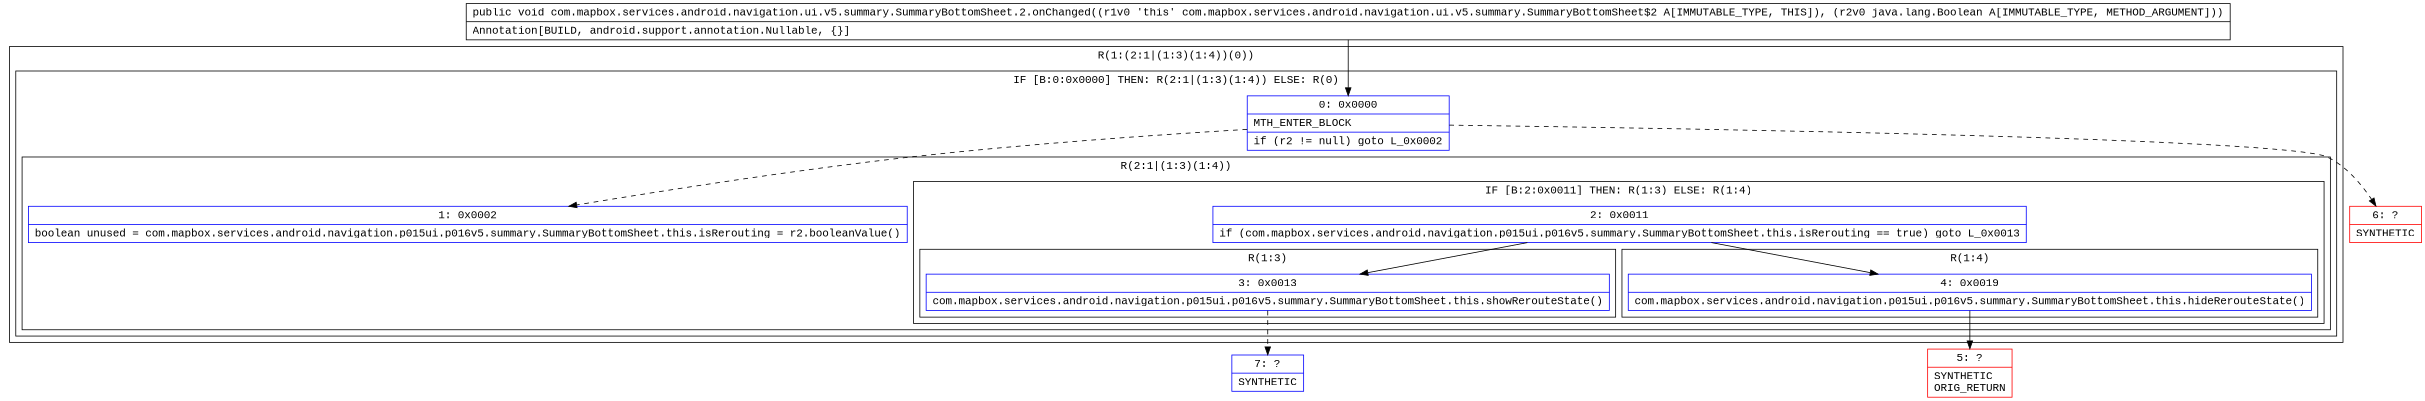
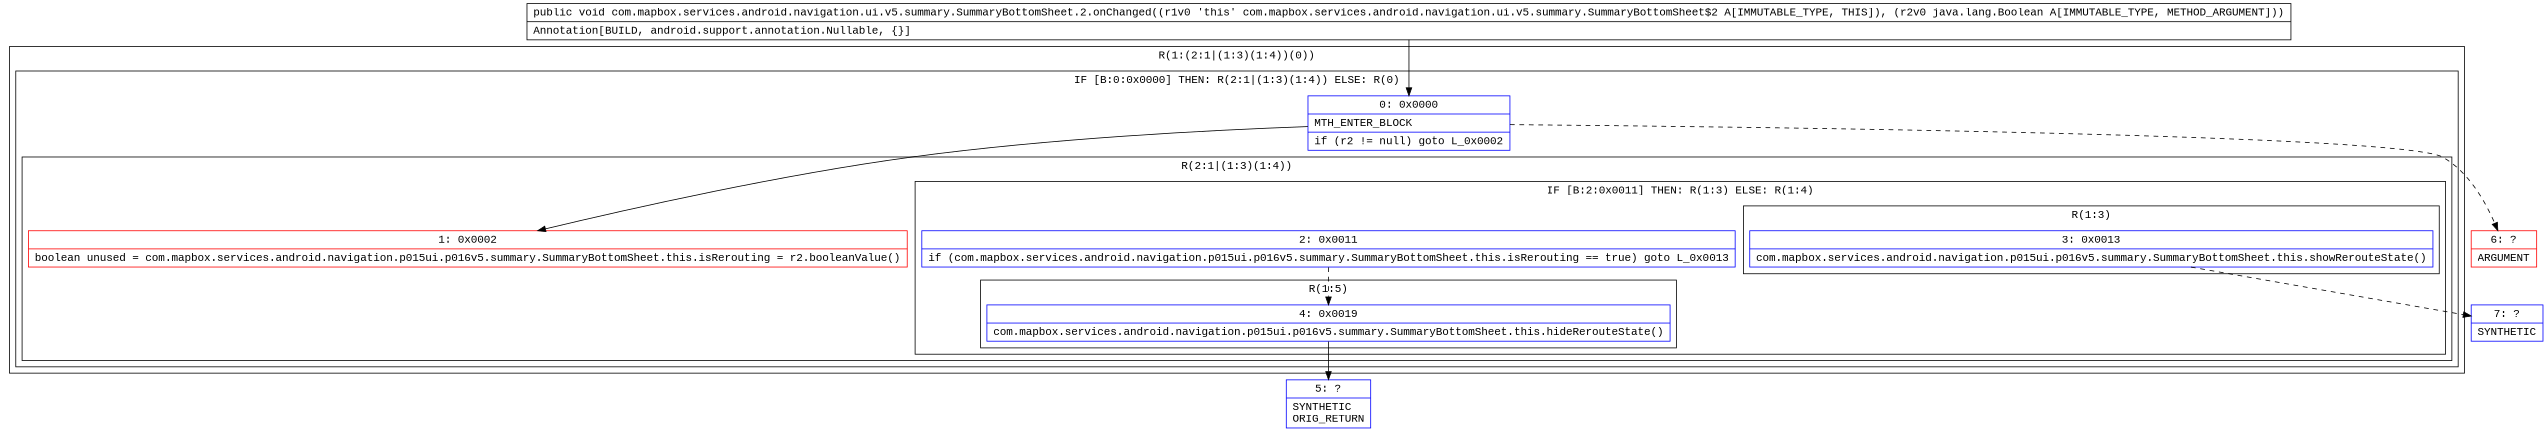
edge "0: 0x0000" -> "1: 0x0002": style dashed -> solid
node "1: 0x0002": color blue -> red
node "6: ?": text "SYNTHETIC" -> "ARGUMENT"
edge "2: 0x0011" -> "3: 0x0013": removed
edge "2: 0x0011" -> "4: 0x0019": style solid -> dashed
cluster "R(1:4)": label "R(1:4)" -> "R(1:5)"
node "5: ?": color red -> blue
